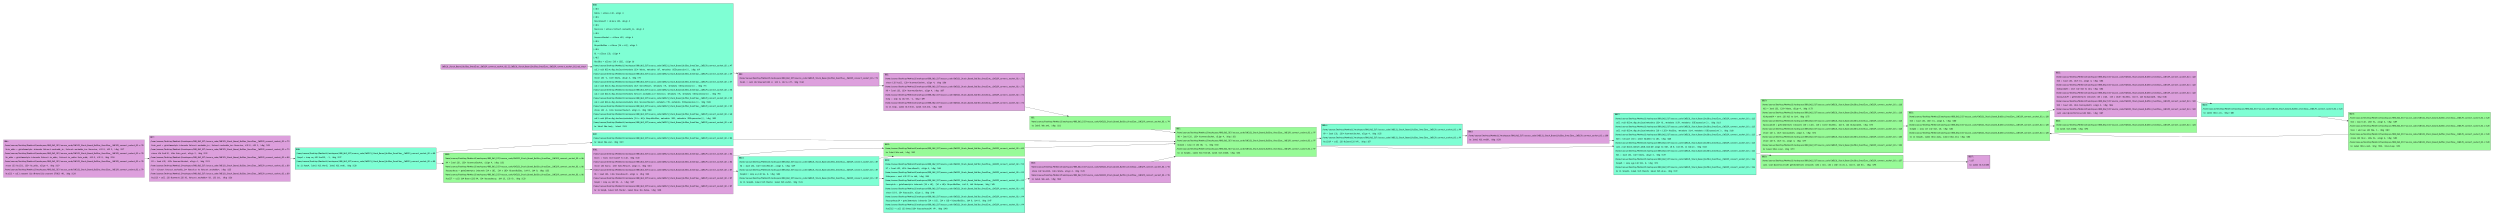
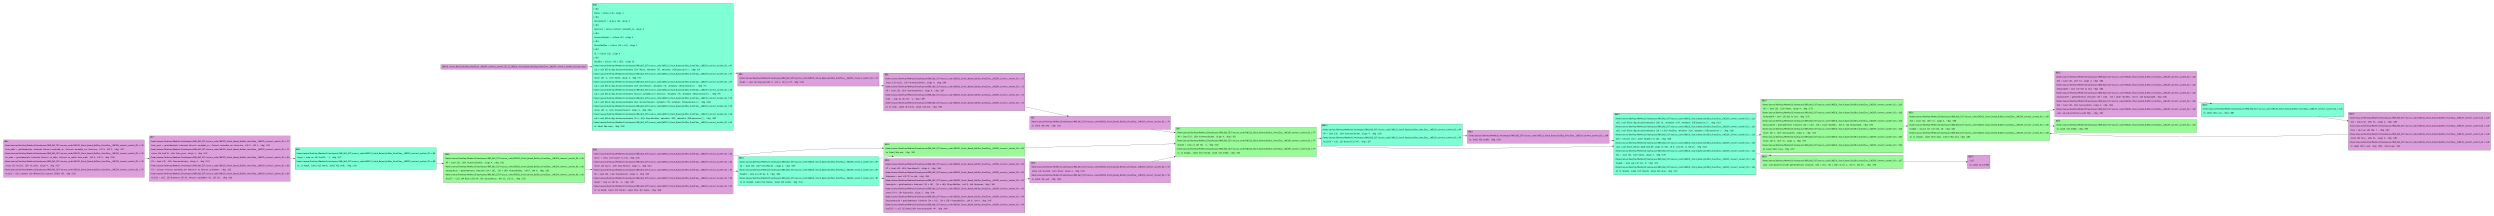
node "BB3:": fillcolor palegreen -> plum
node "BB0:": text "br label %do.body, !start !103" -> "br label %do.body, !dbg !103"
node "BB21:": text "%cmp26 = icmp slt i32 %13, 10, !dbg !182" -> "%cmp26 = source slt i32 %13, 10, !dbg !182"
node "BB25:": fillcolor palegreen -> plum
node "BB9:": removed
node "BB14:": fillcolor aquamarine -> plum
